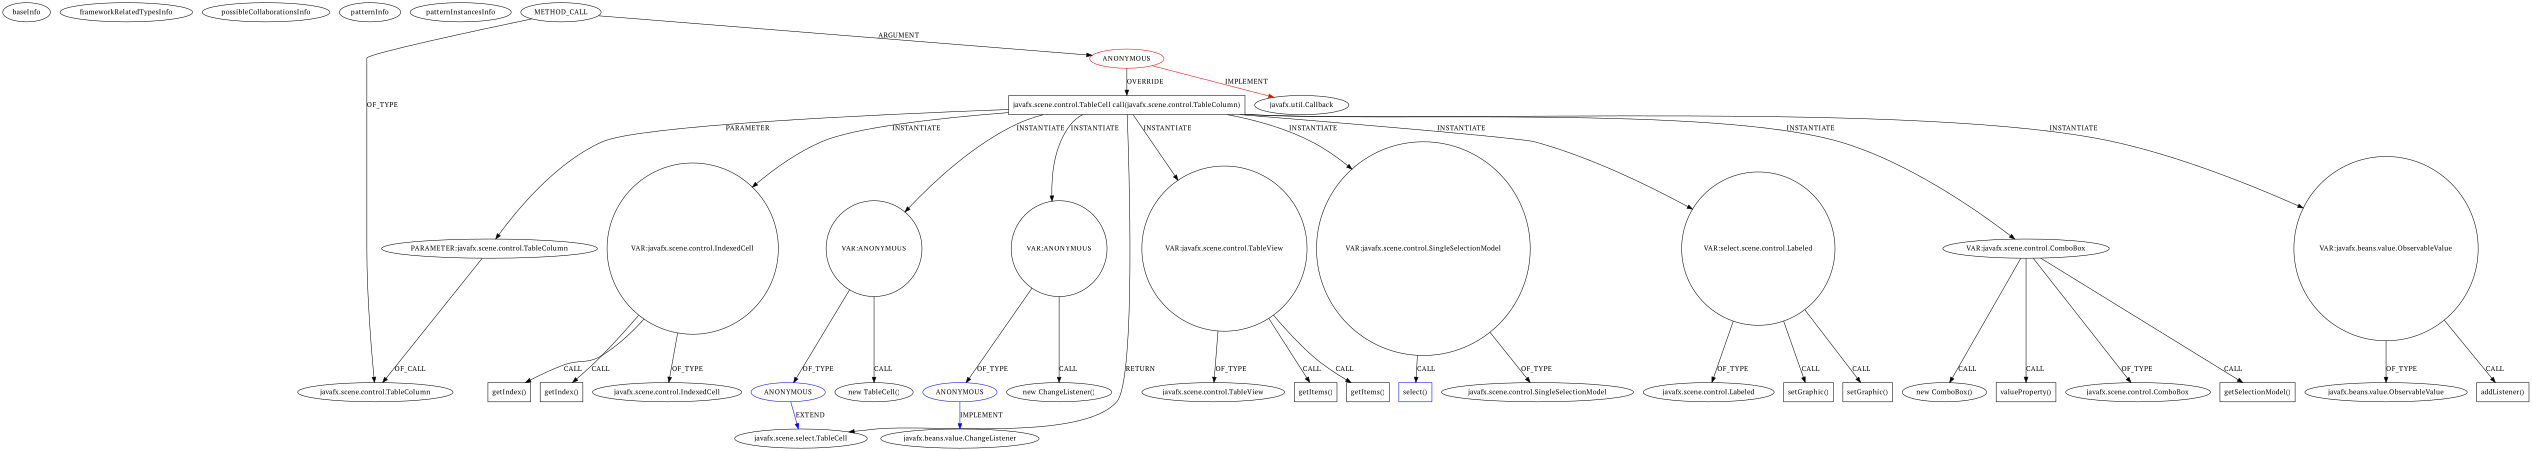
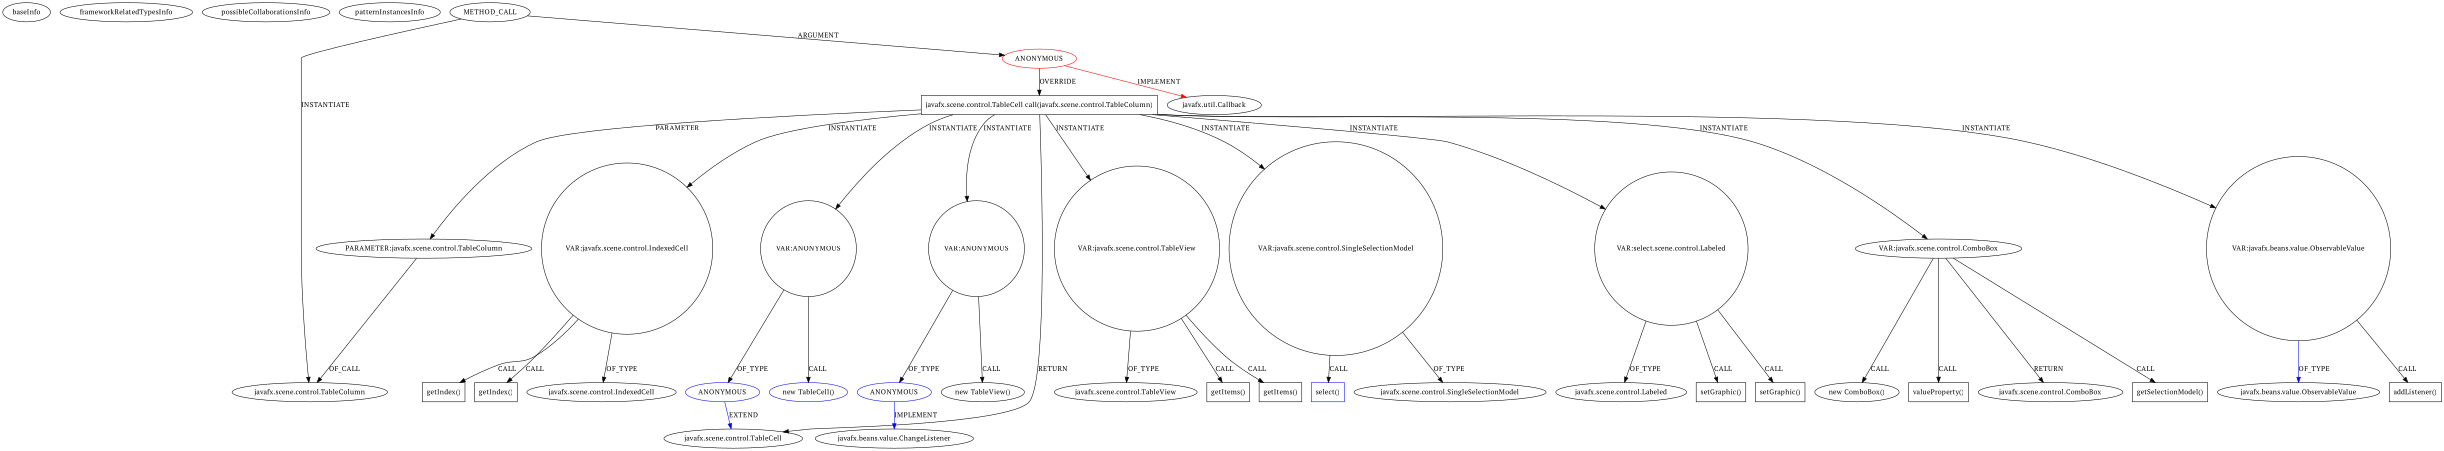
node "patternInfo": removed
edge "METHOD_CALL" -> "javafx.scene.control.TableColumn": label "OF_TYPE" -> "INSTANTIATE"
edge "VAR:javafx.beans.value.ObservableValue" -> "javafx.beans.value.ObservableValue": color black -> blue
edge "VAR:javafx.scene.control.ComboBox" -> "javafx.scene.control.ComboBox": label "OF_TYPE" -> "RETURN"
node "new TableCell()": color black -> blue
node "new ChangeListener()": label "new ChangeListener()" -> "new TableView()"
node "javafx.scene.select.TableCell": label "javafx.scene.select.TableCell" -> "javafx.scene.control.TableCell"
